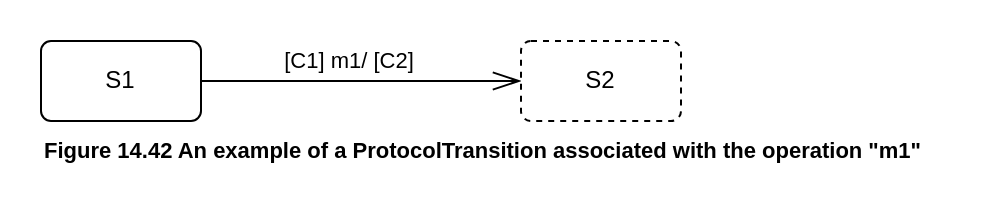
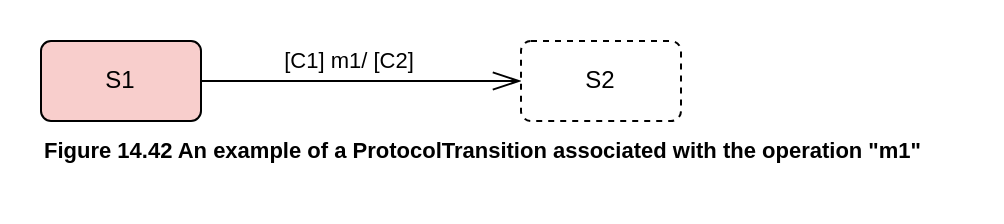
node "S1": fillcolor #ffffff -> #f8cecc
